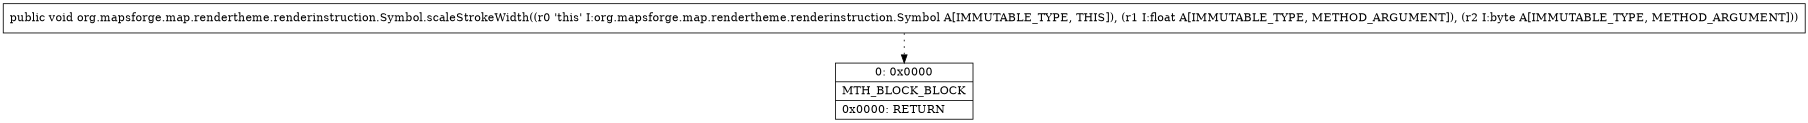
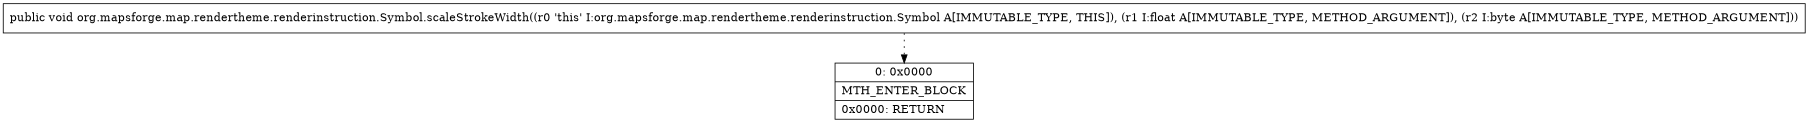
node "0: 0x0000": text "MTH_BLOCK_BLOCK" -> "MTH_ENTER_BLOCK"
